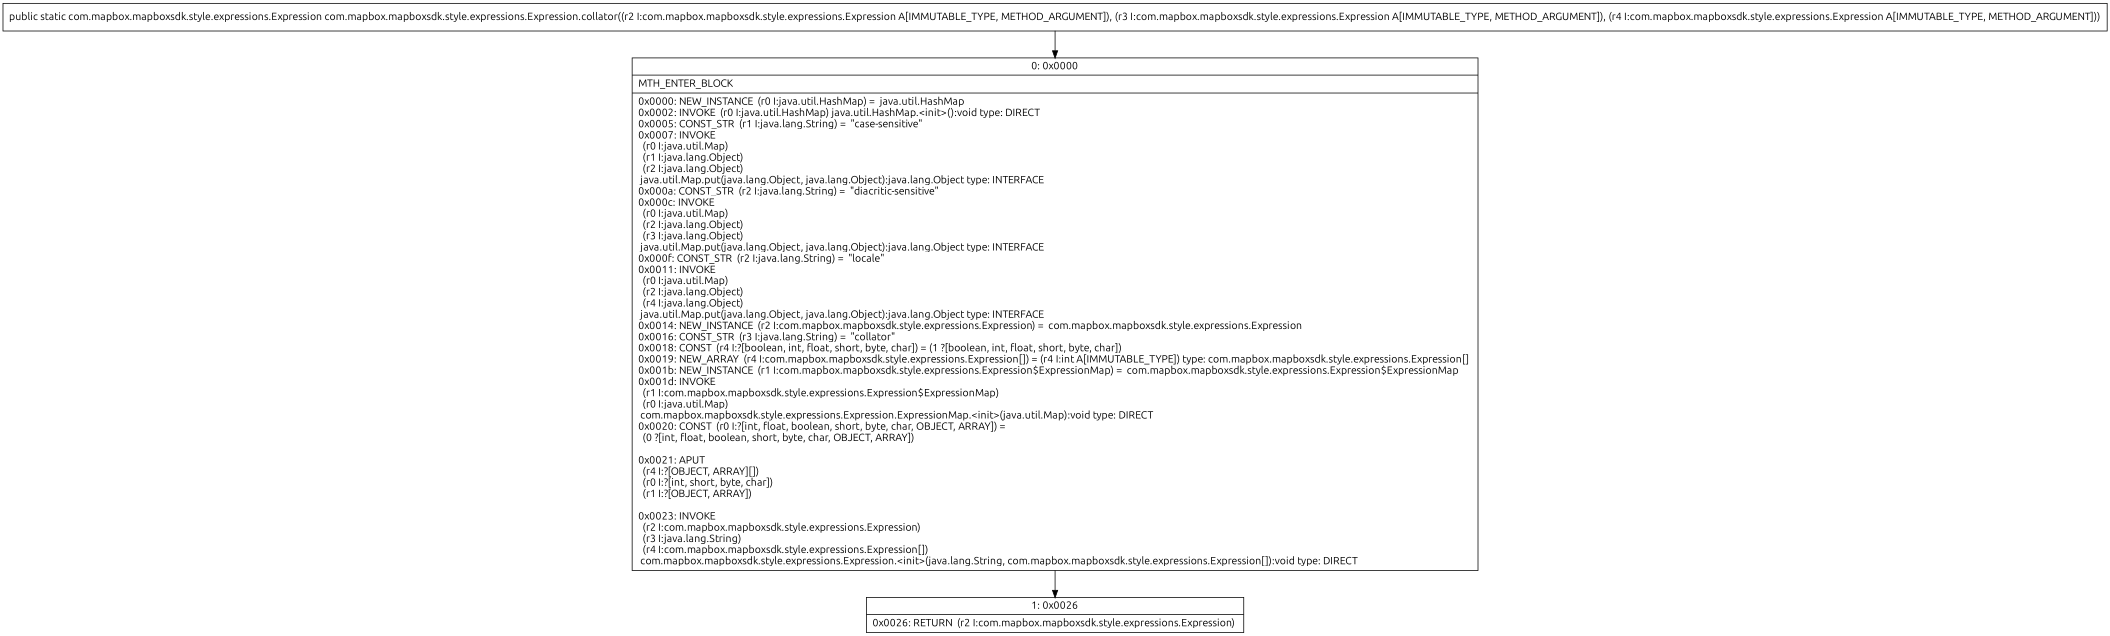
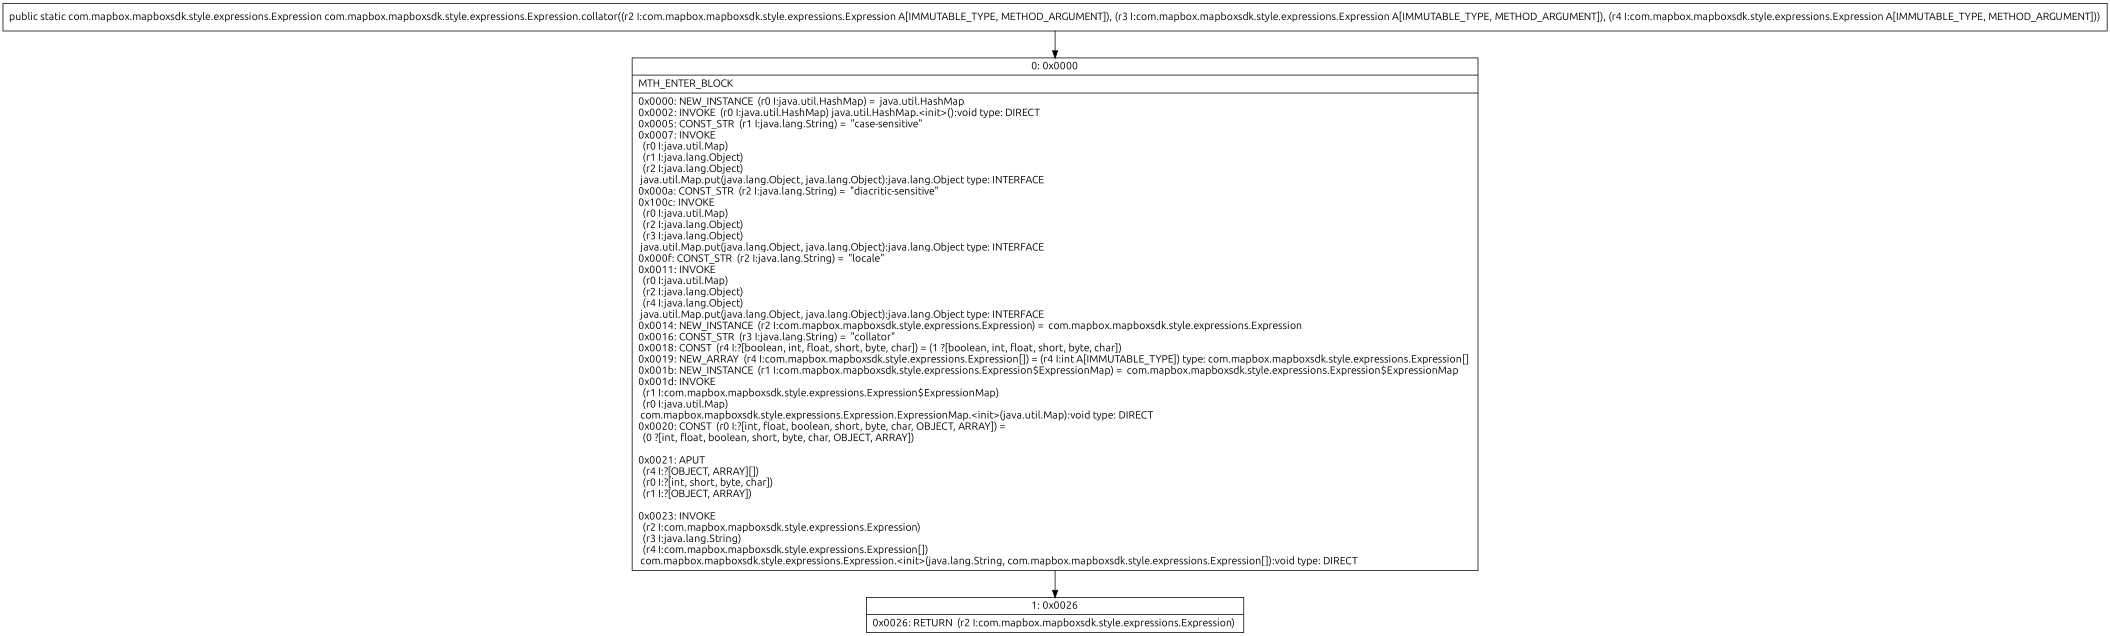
node "0: 0x0000": text "0x000c: INVOKE" -> "0x100c: INVOKE"
